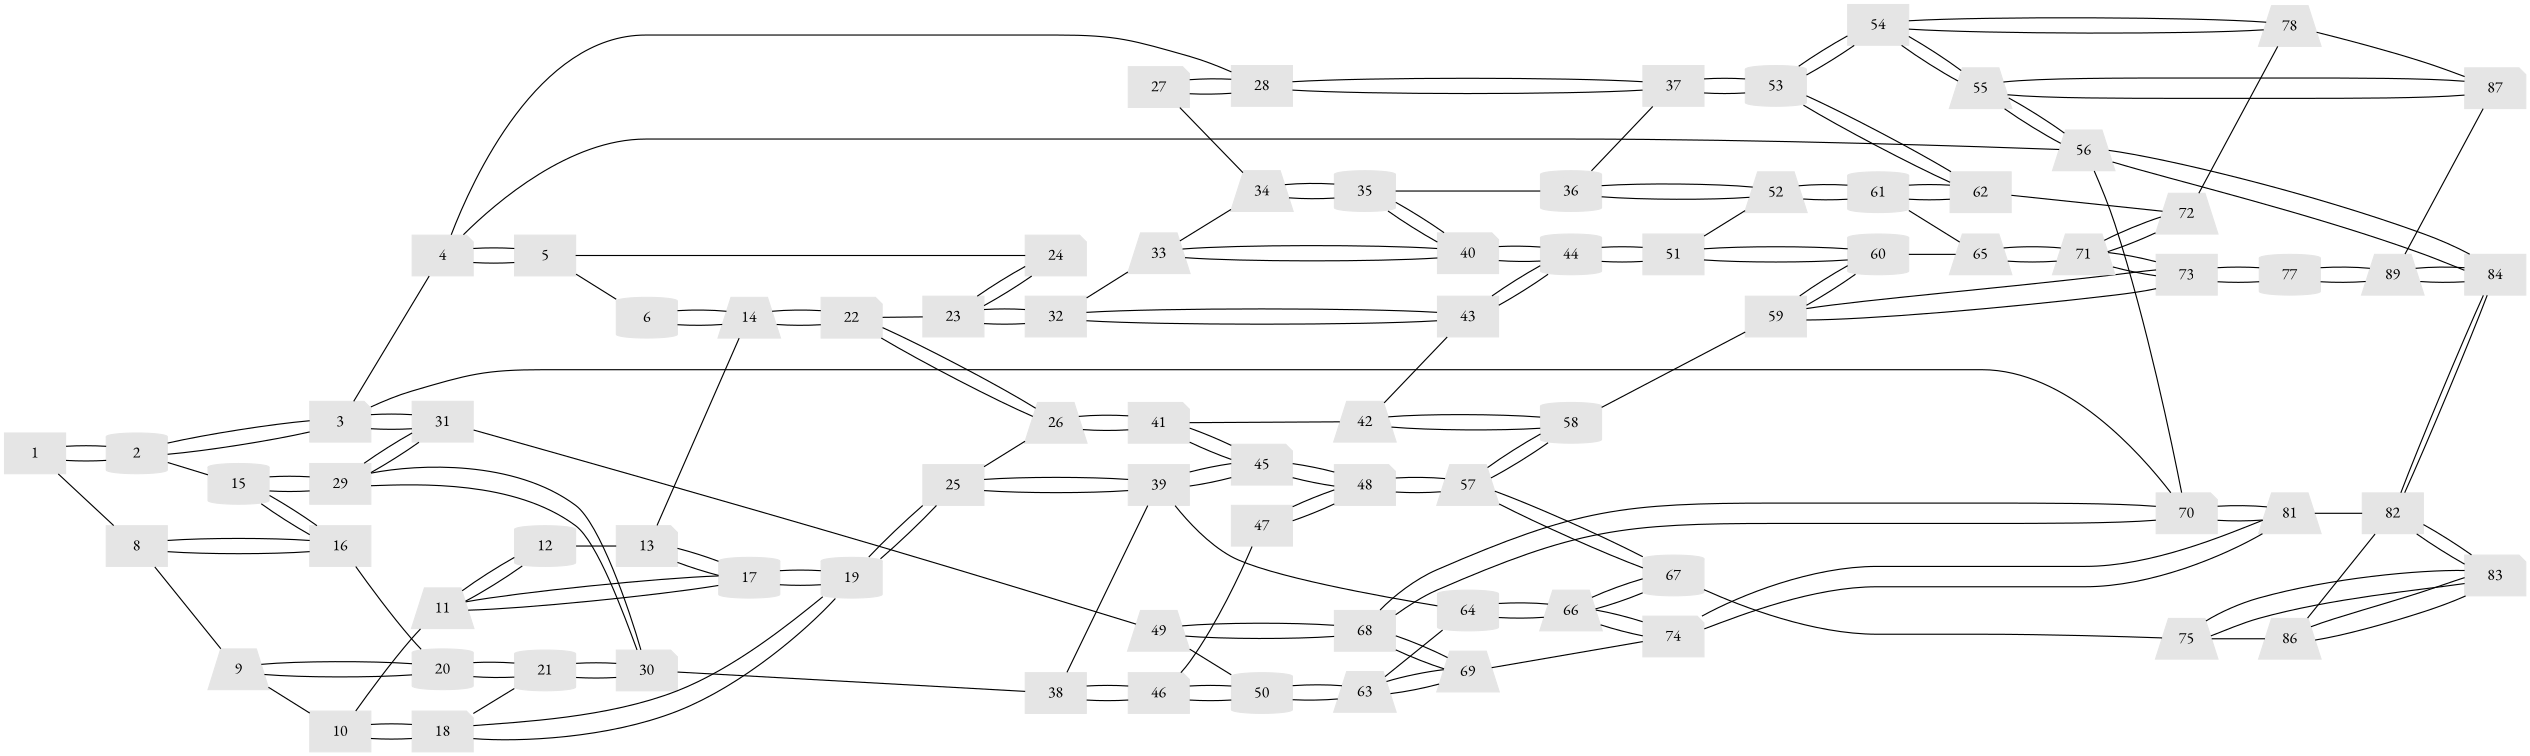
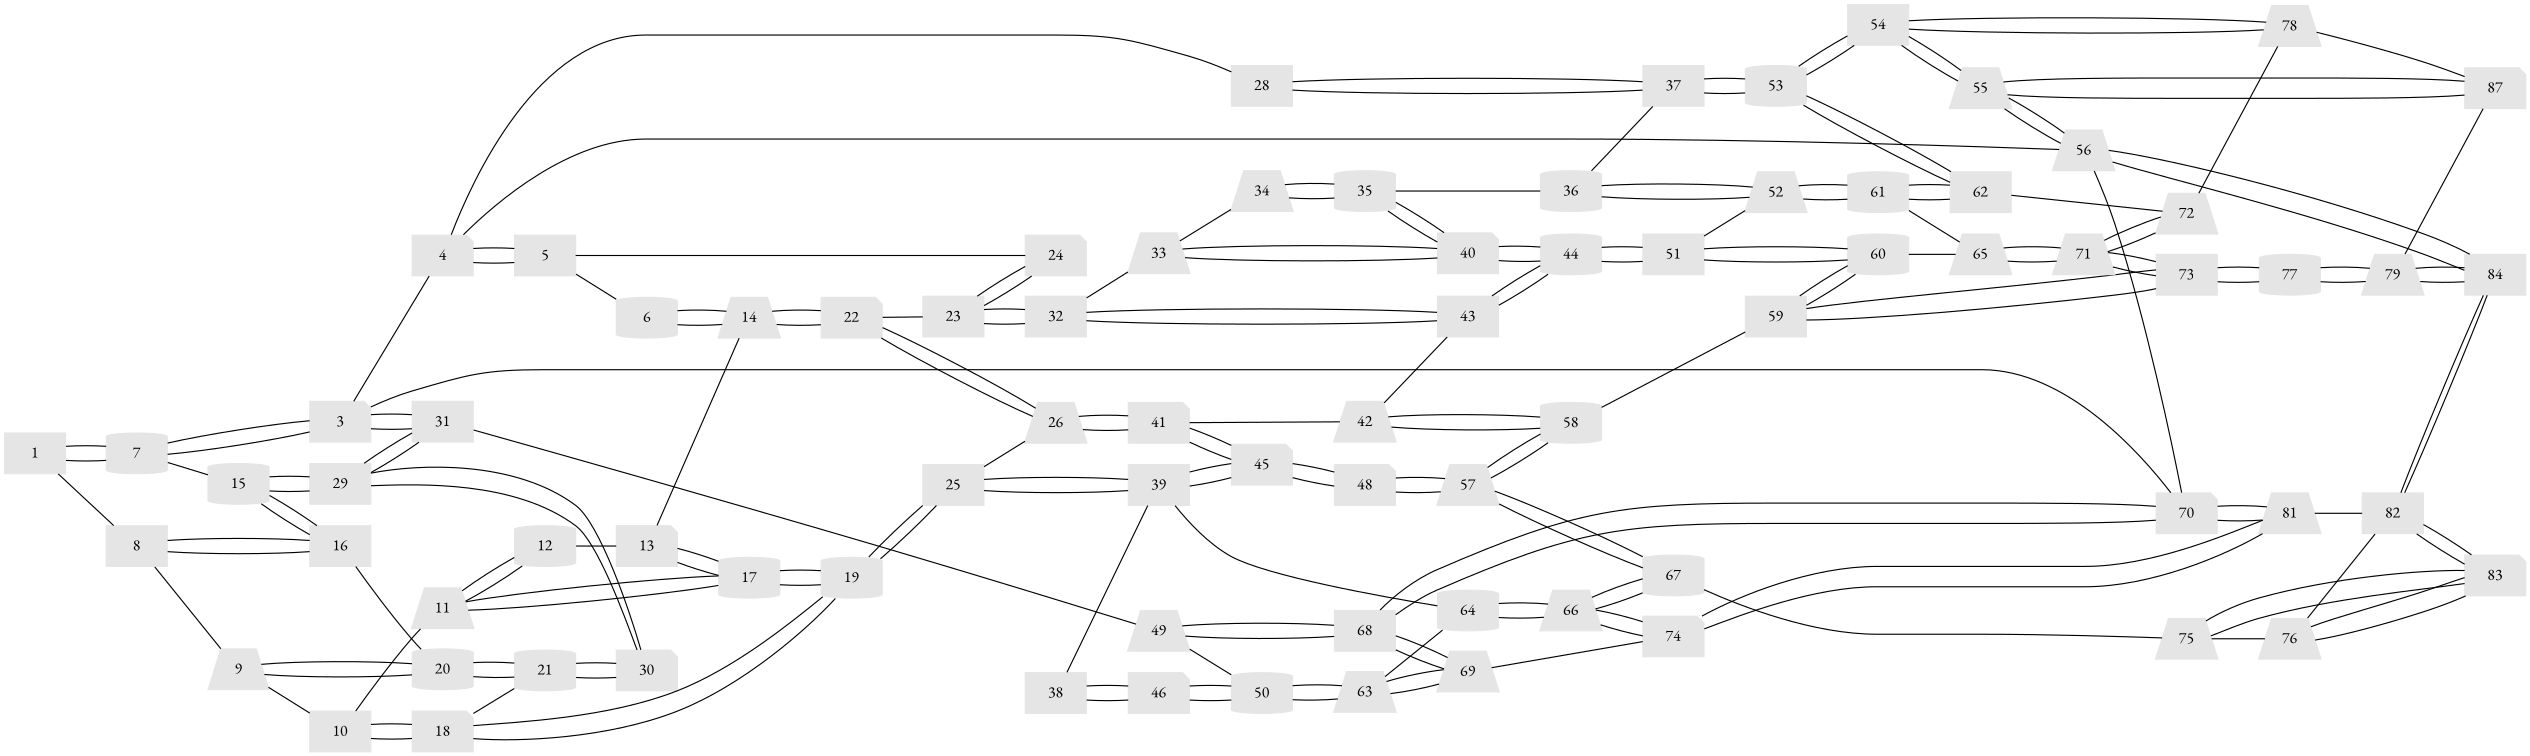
node "27": removed
node "89": label "89" -> "79"
node "2": label "2" -> "7"
node "47": removed
node "86": label "86" -> "76"
edge "30" -- "38": removed
